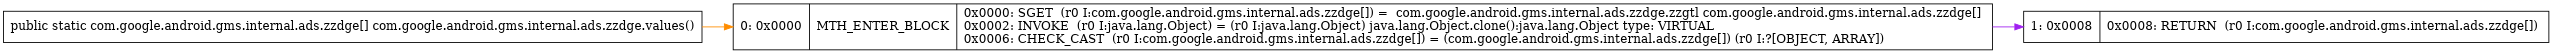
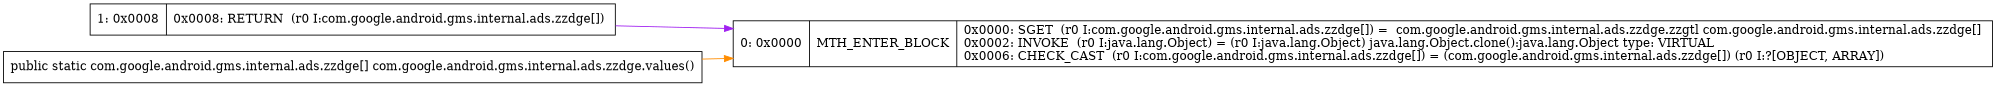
edge "0: 0x0000" -> "1: 0x0008": reversed
